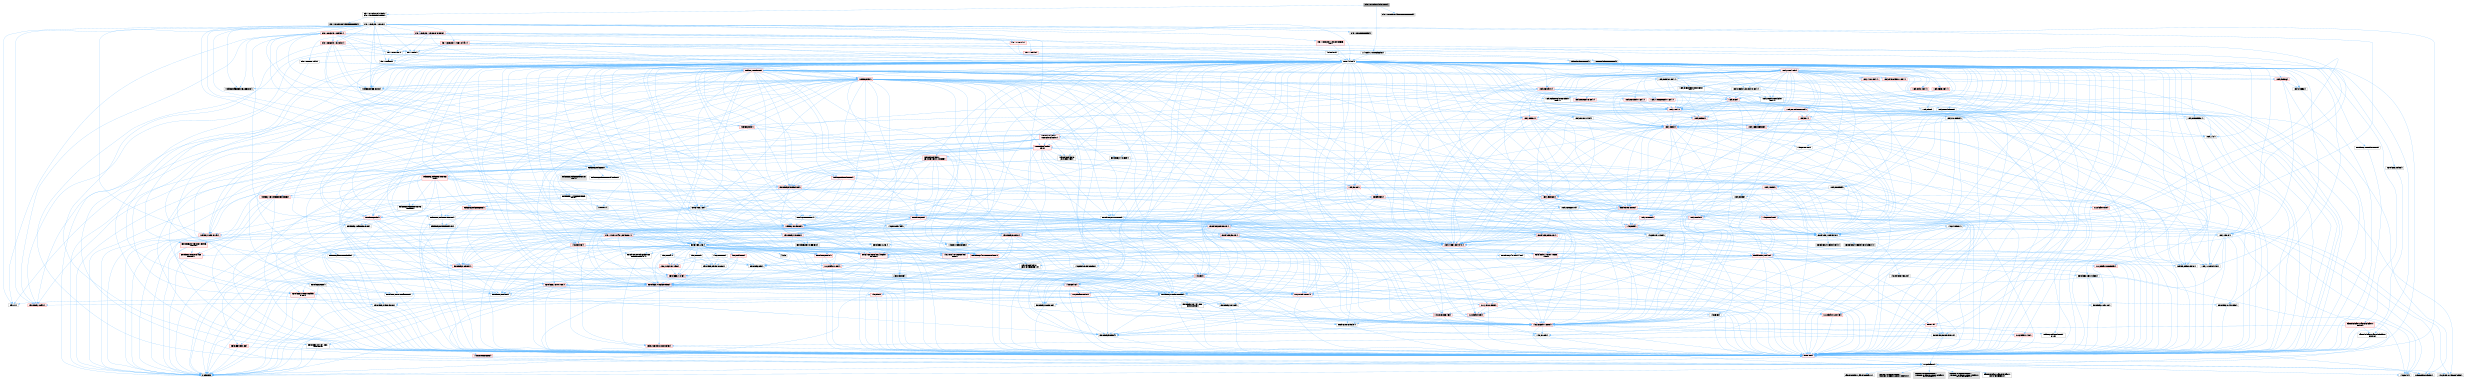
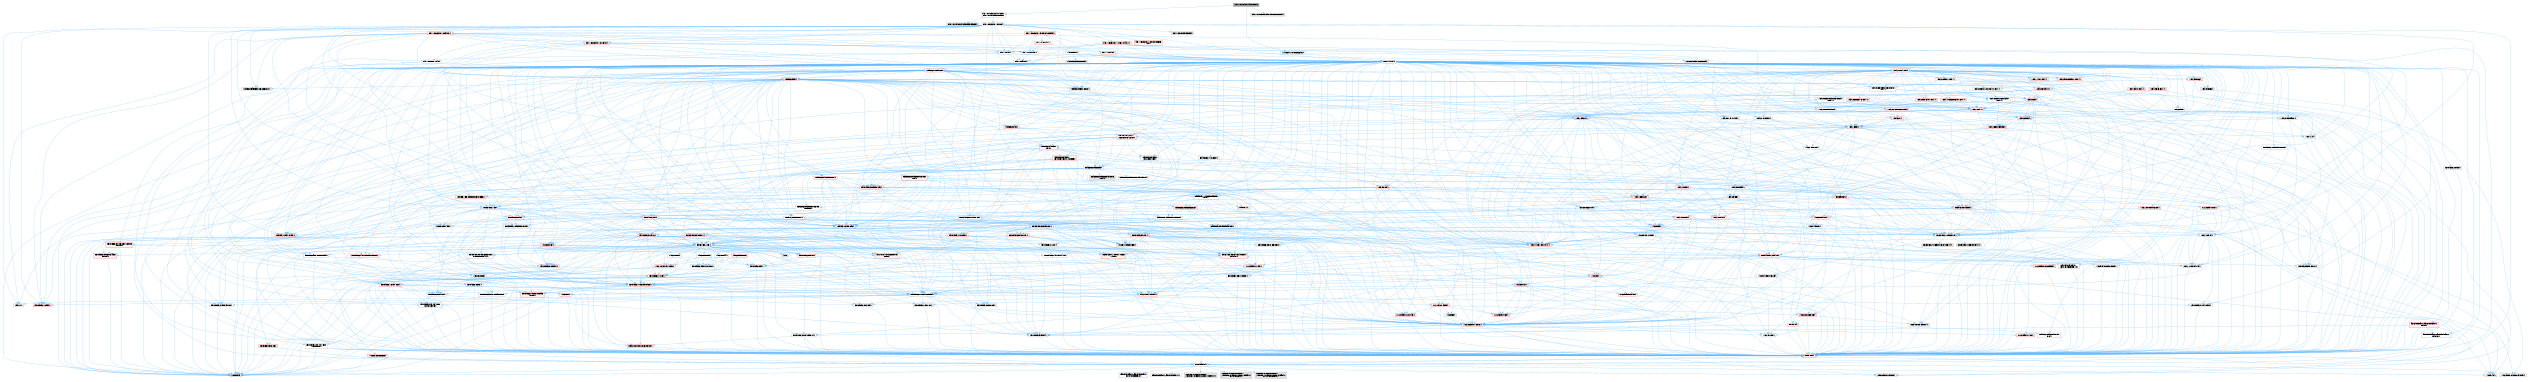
node "Misc/AutomationEvent.h": added
node "RigVMUserWorkflow/StringConv.h": label "RigVMUserWorkflow/StringConv.h" -> "Containers/StringConv.h"
